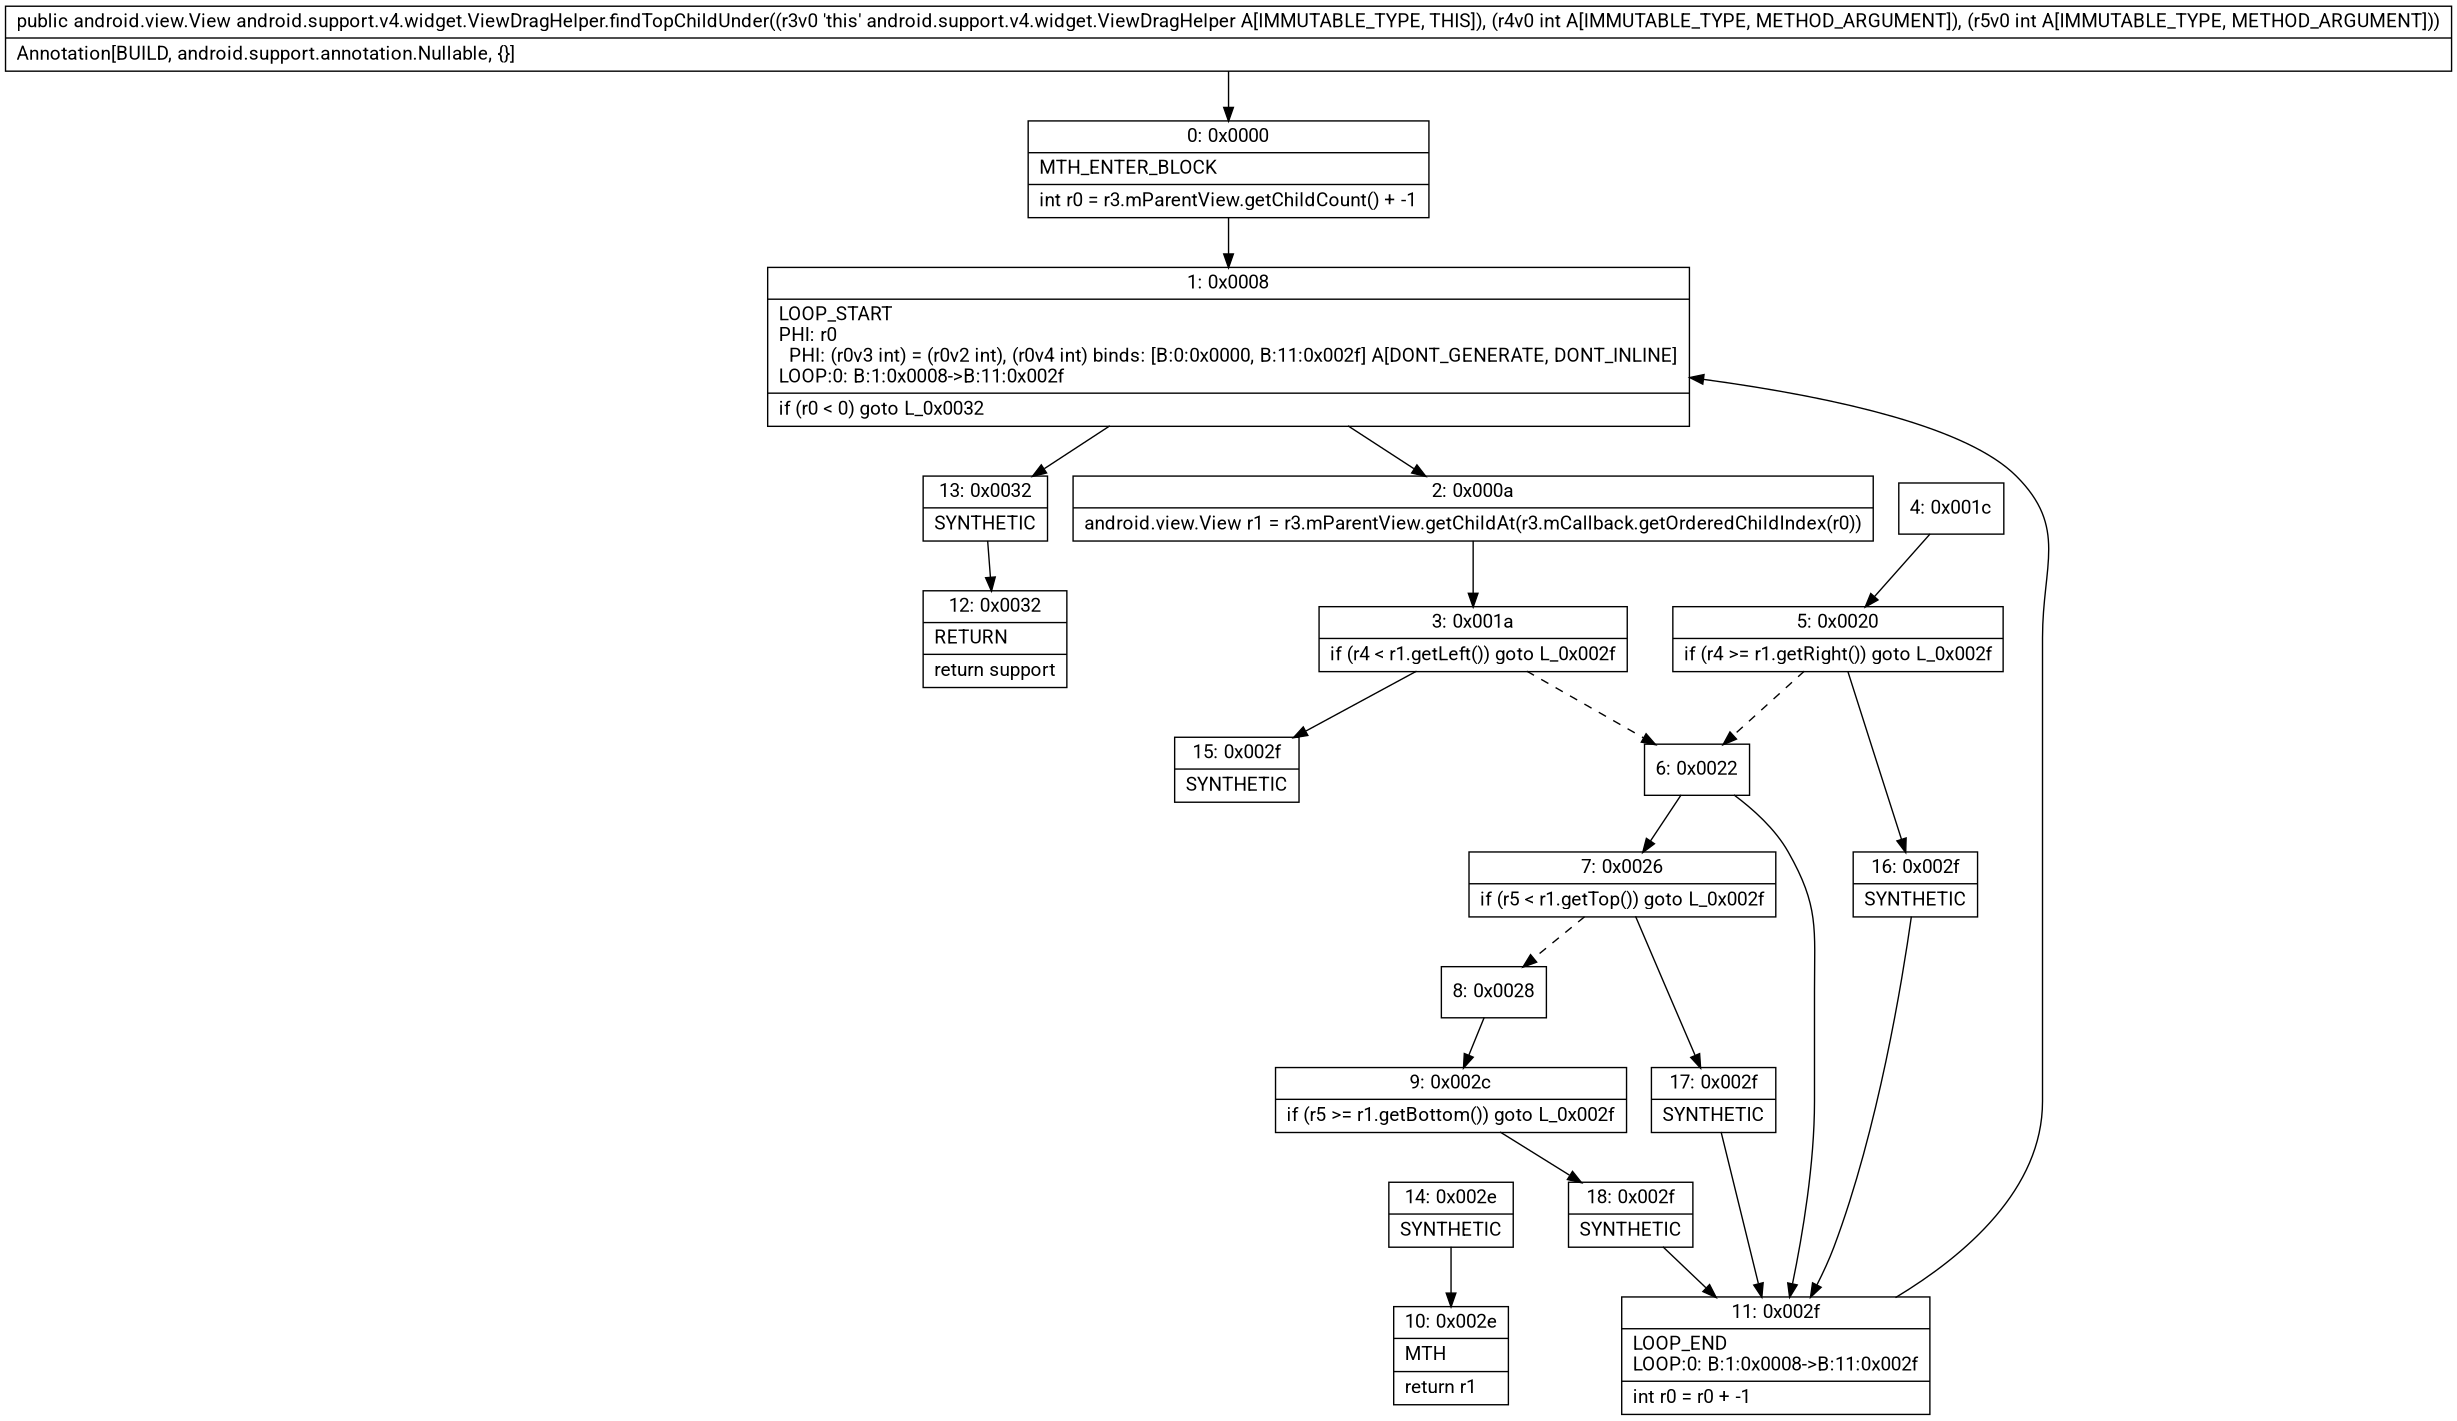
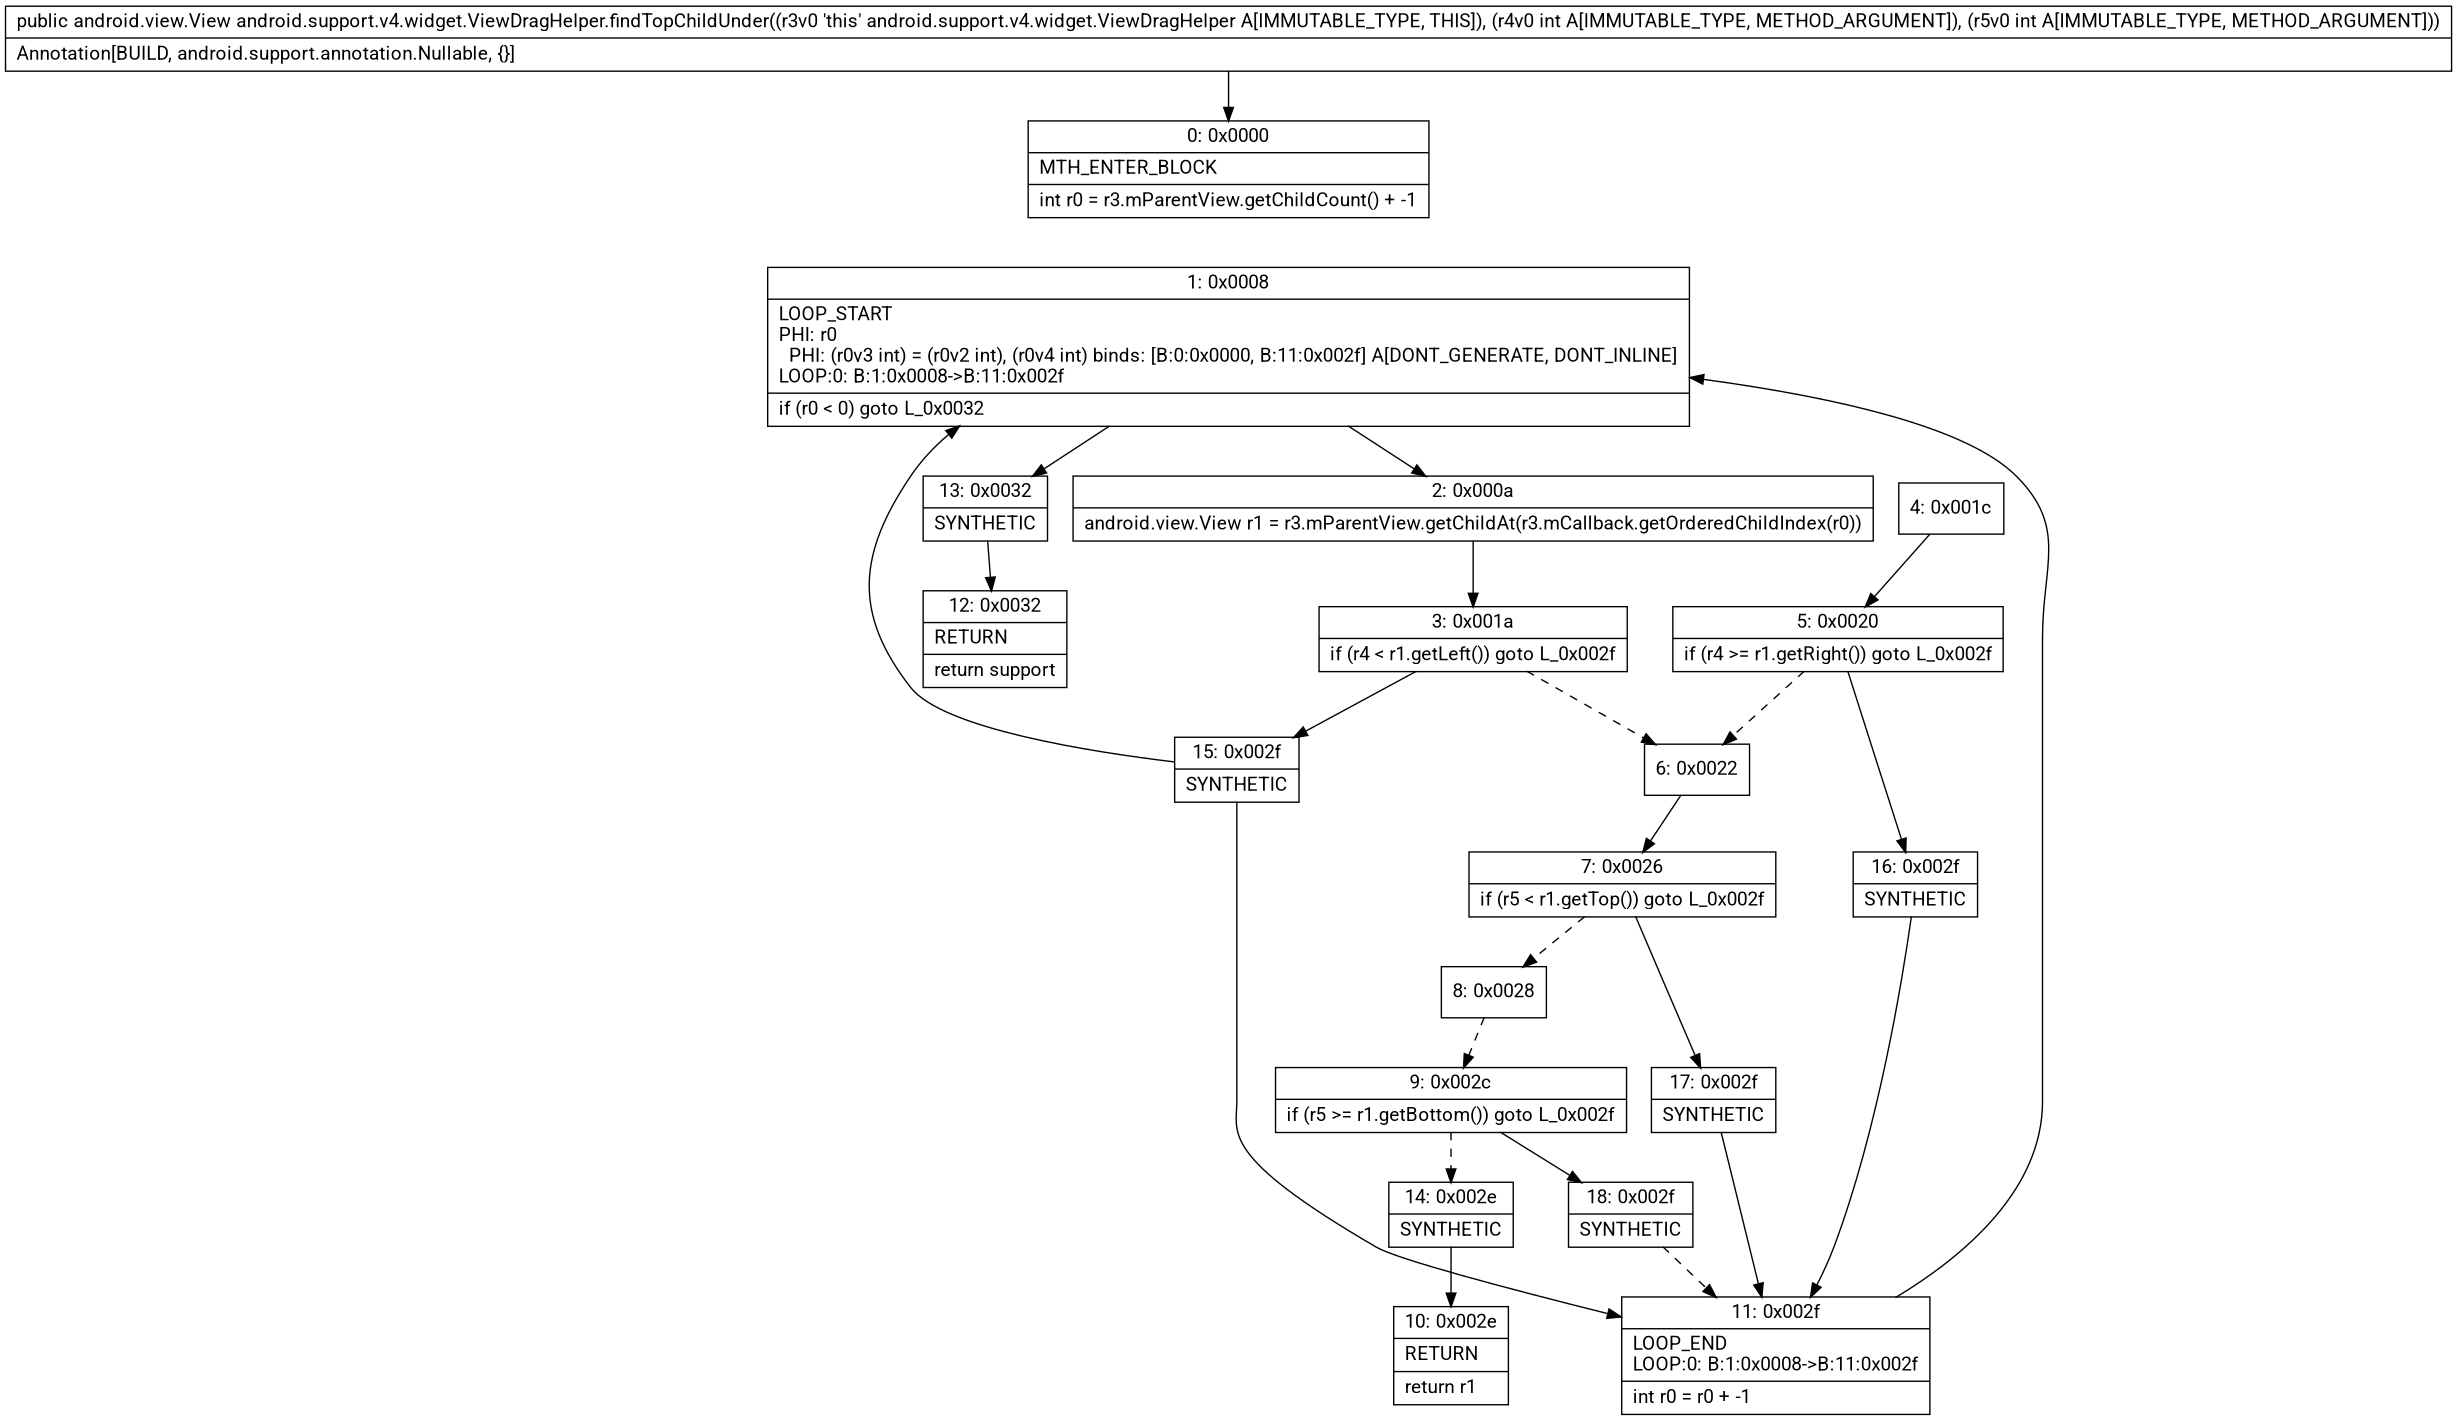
edge "0: 0x0000" -> "1: 0x0008": now "15: 0x002f" -> "1: 0x0008"
edge "6: 0x0022" -> "11: 0x002f": now "15: 0x002f" -> "11: 0x002f"
edge "8: 0x0028" -> "9: 0x002c": style solid -> dashed
edge "9: 0x002c" -> "14: 0x002e": added
edge "18: 0x002f" -> "11: 0x002f": style solid -> dashed
node "10: 0x002e": text "MTH" -> "RETURN"
